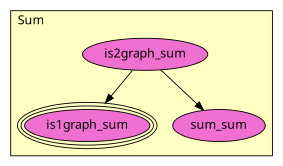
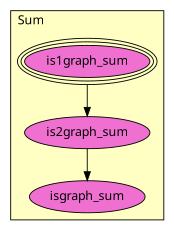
edge "is2graph_sum" -> "is1graph_sum": reversed
node "sum_sum": label "sum_sum" -> "isgraph_sum"
